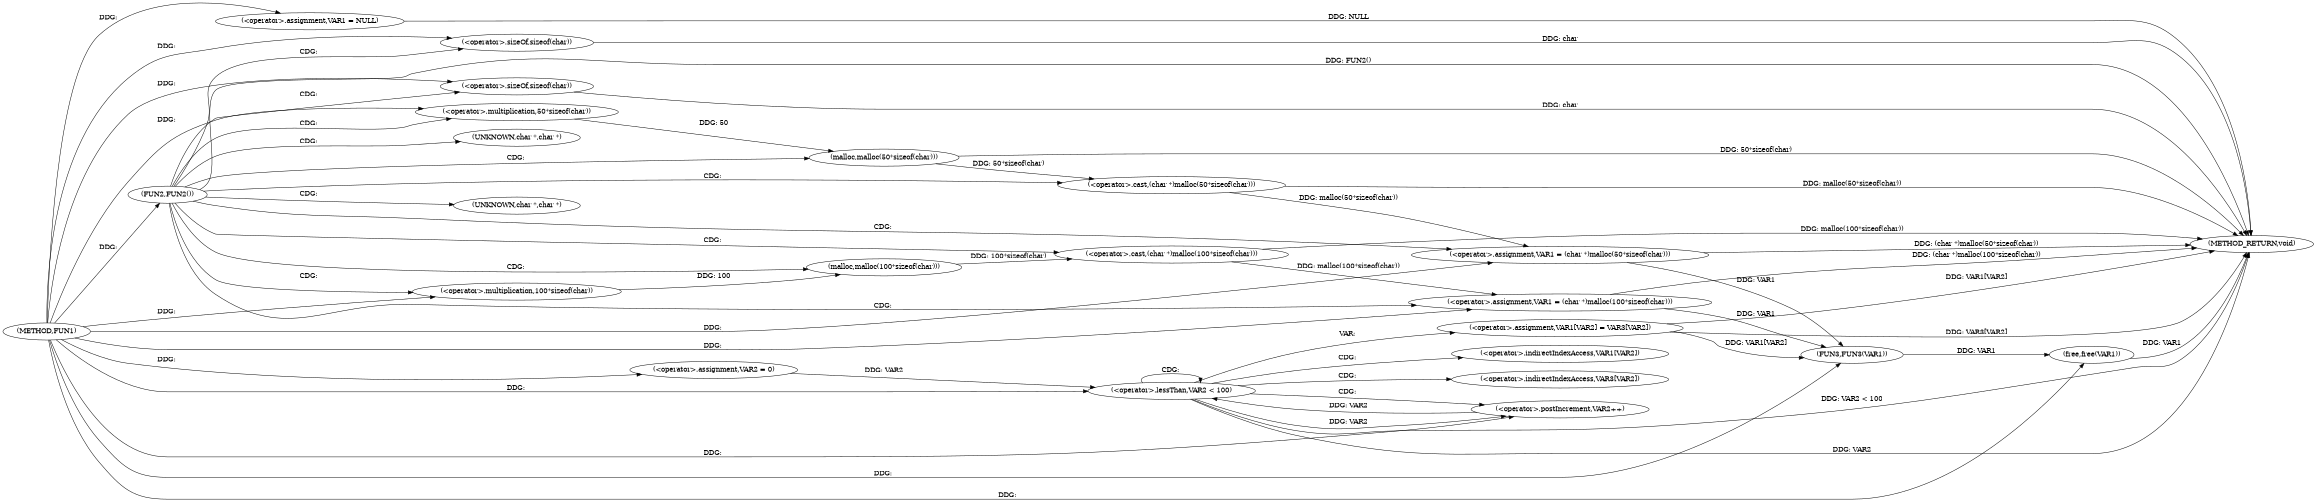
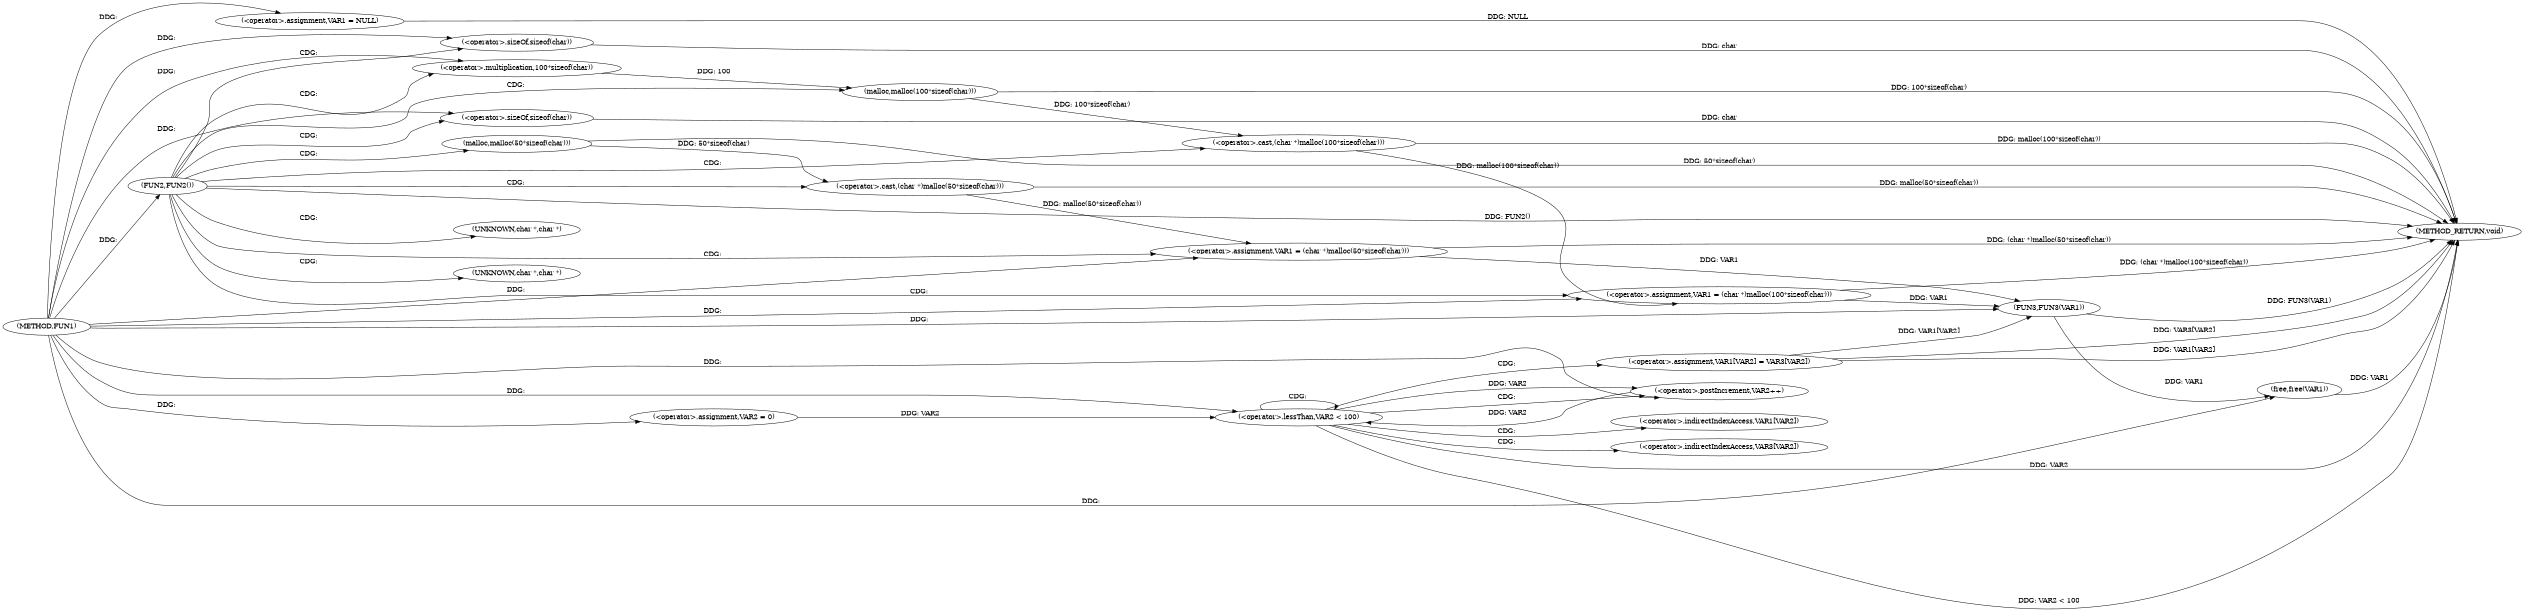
edge "(malloc,malloc(100*sizeof(char)))" -> "(METHOD_RETURN,void)": added, label "DDG: 100*sizeof(char)"
node "(<operator>.multiplication,50*sizeof(char))": removed
edge "(FUN3,FUN3(VAR1))" -> "(METHOD_RETURN,void)": added, label "DDG: FUN3(VAR1)"
edge "(<operator>.lessThan,VAR2 < 100)" -> "(<operator>.assignment,VAR1[VAR2] = VAR3[VAR2])": label "VAR: " -> "CDG: "
